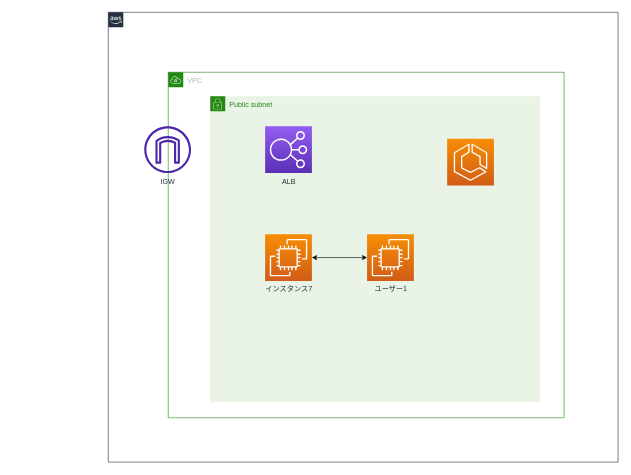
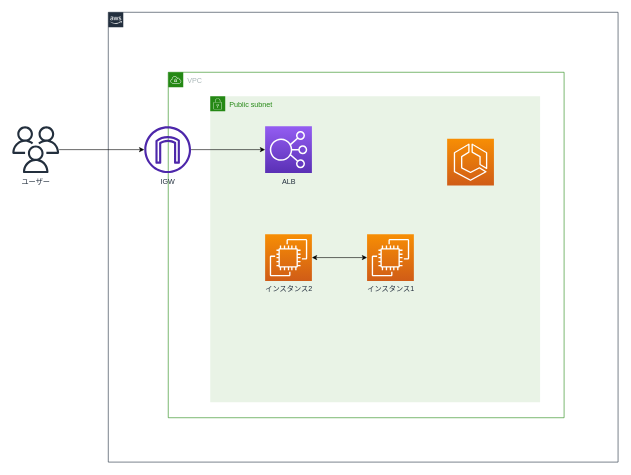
node "ユーザー": added
edge "ユーザー" -> "IGW": added
edge "IGW" -> "ALB": added
node "インスタンス7": label "インスタンス7" -> "インスタンス2"
node "ユーザー1": label "ユーザー1" -> "インスタンス1"
